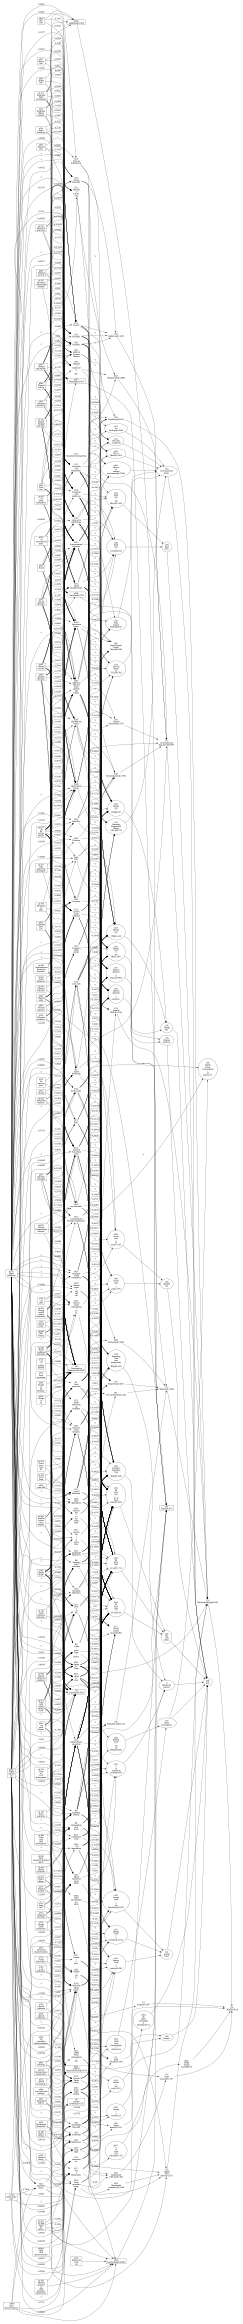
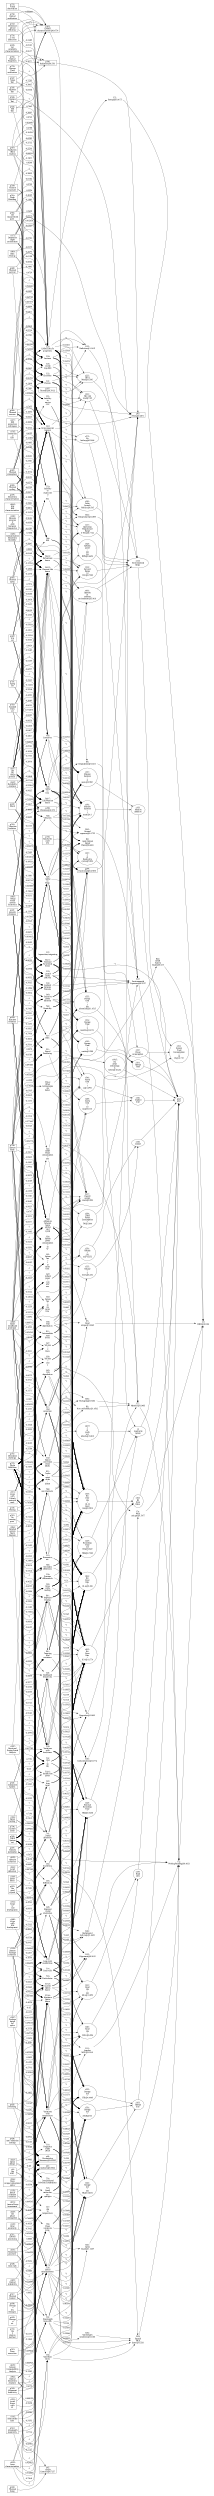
node "p740: Determine optical efficiency": added
edge "p924: Use characterized parts" -> "f122: Electrons": added, label "-0.40425"
edge "f184: Wavefront errors" -> "f157: Variations with temperature": now "f184: Wavefront errors" -> "r336: Storage size = 25GB@7.87"
